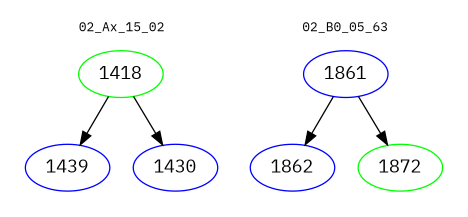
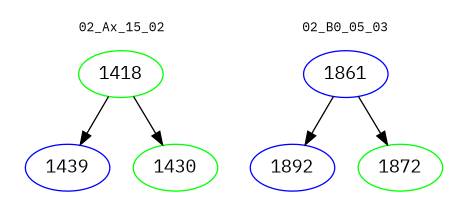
cluster "02_B0_05_63": label "02_B0_05_63" -> "02_B0_05_03"
node "1430": color blue -> green
node "1862": label "1862" -> "1892"
